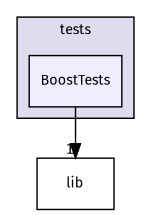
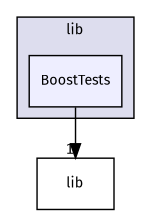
cluster "tests": label "tests" -> "lib"
